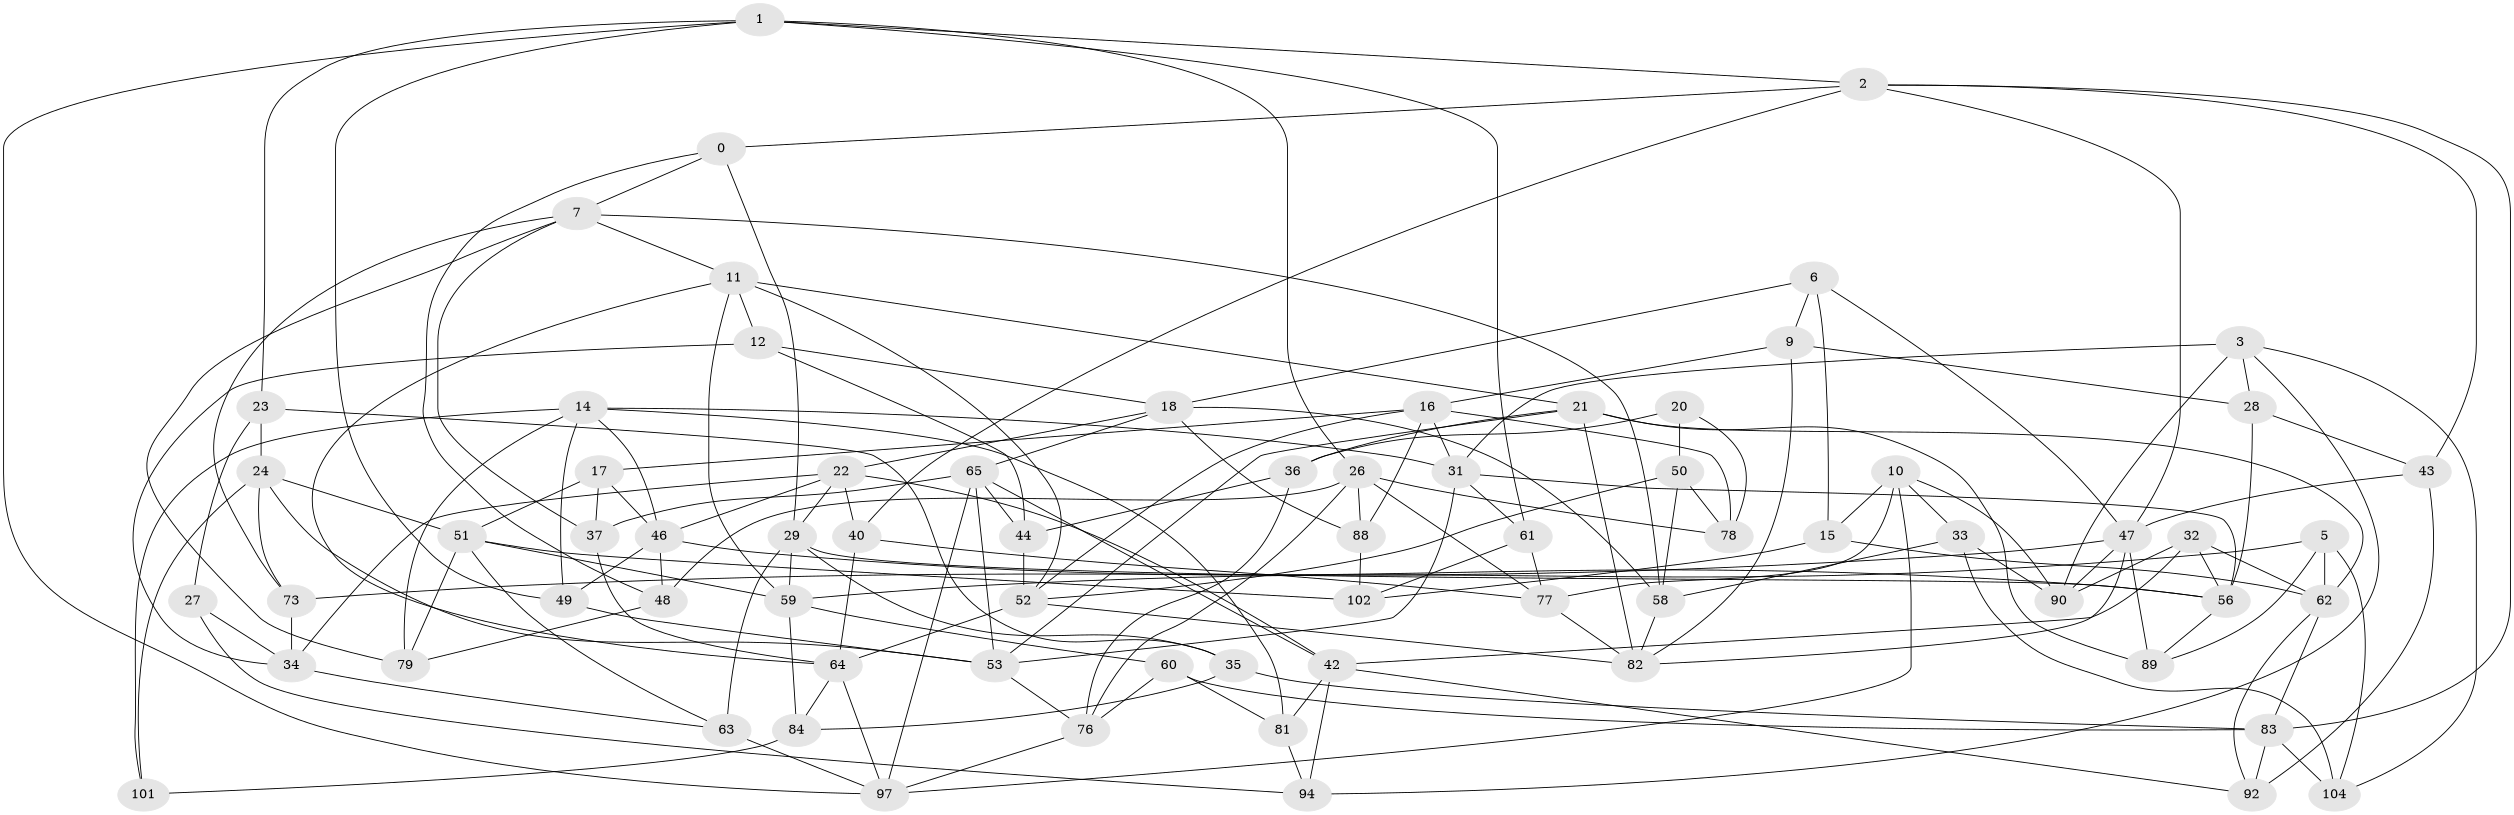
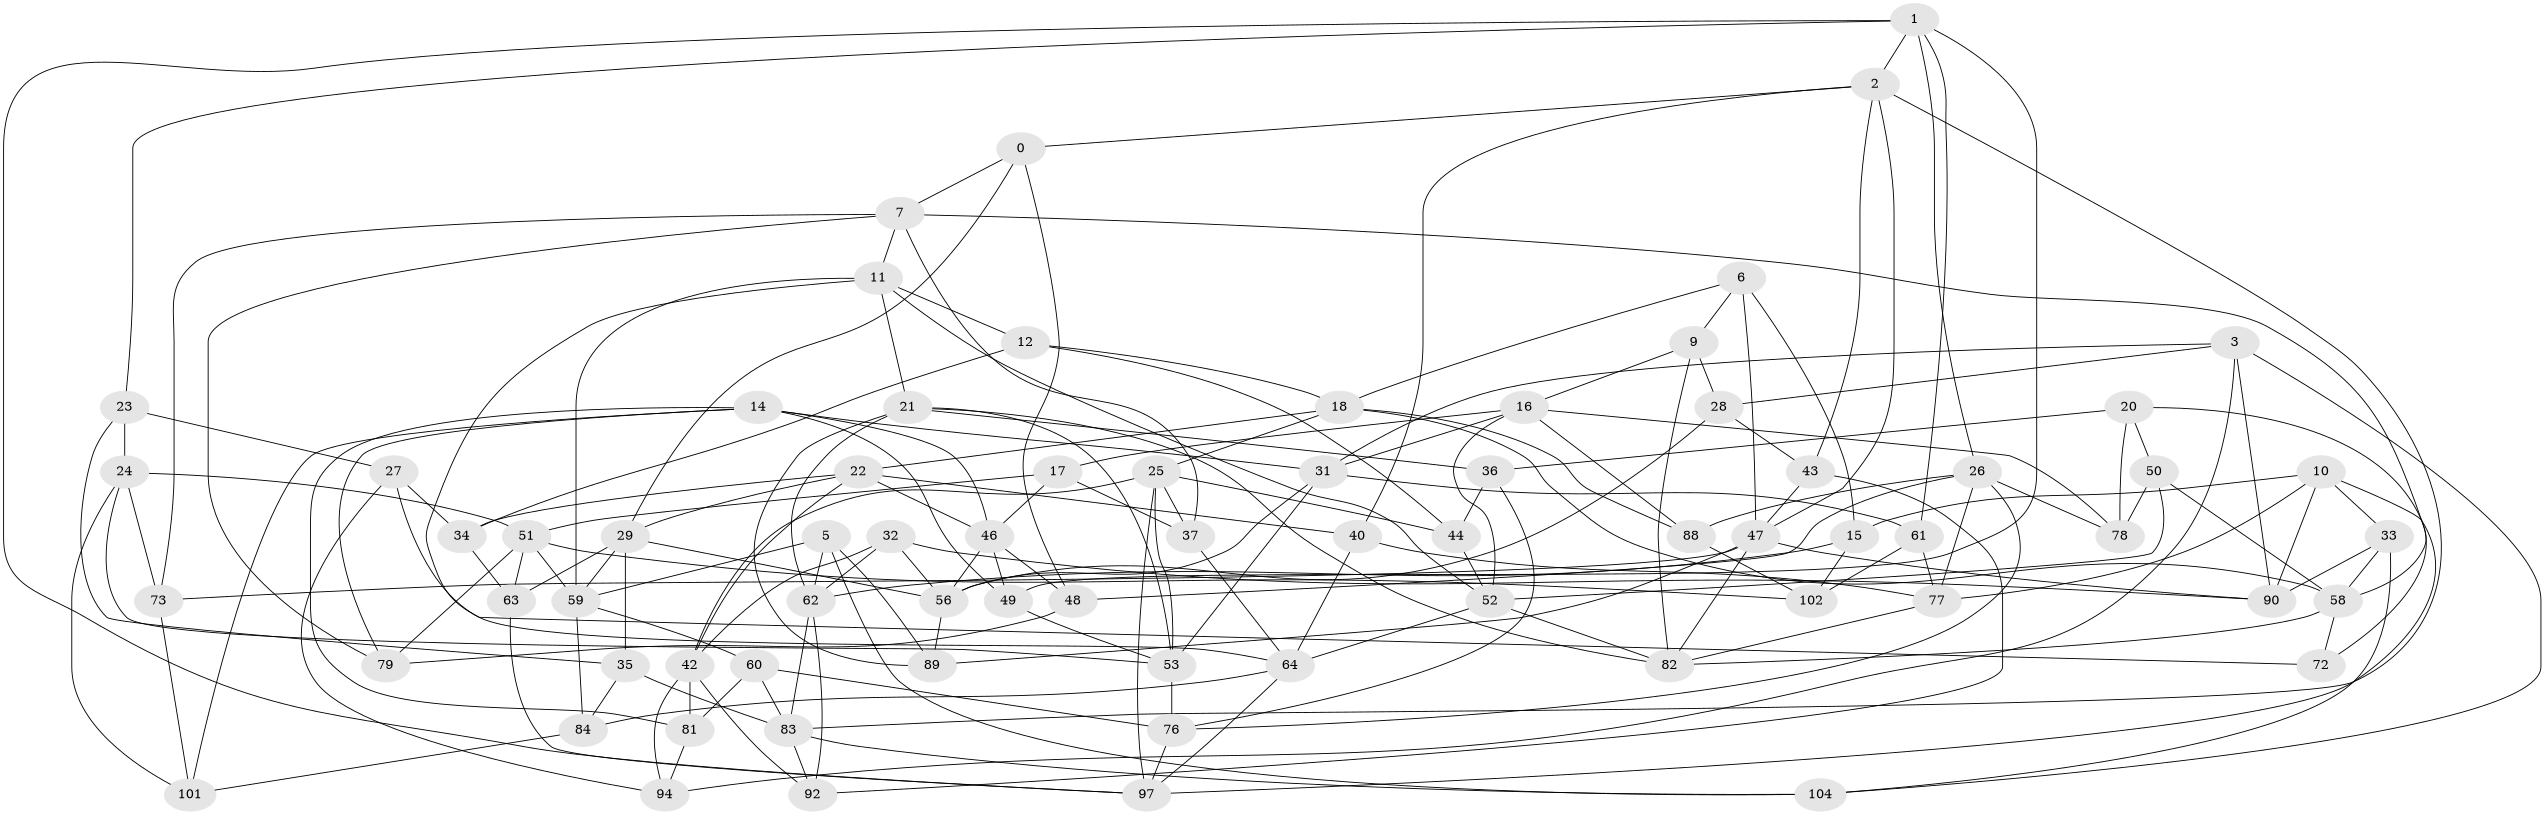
node "65": label "65" -> "25"
edge "73" -- "34": now "73" -- "101"
node "72": added
